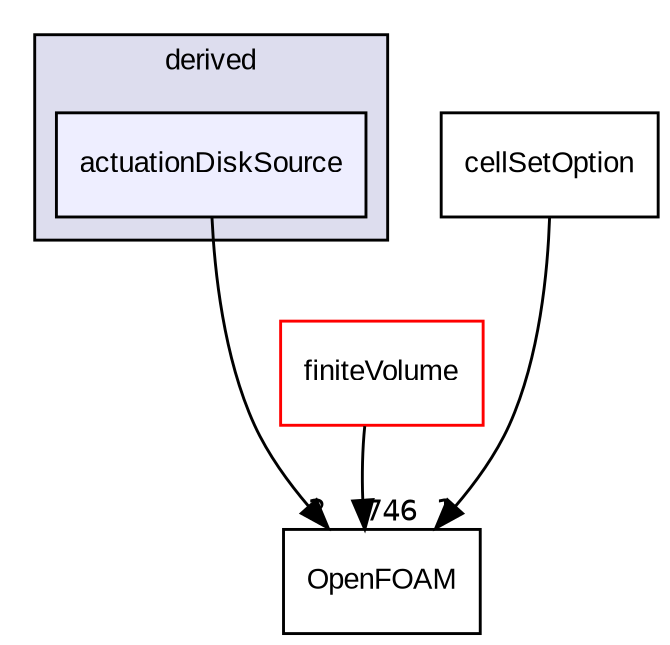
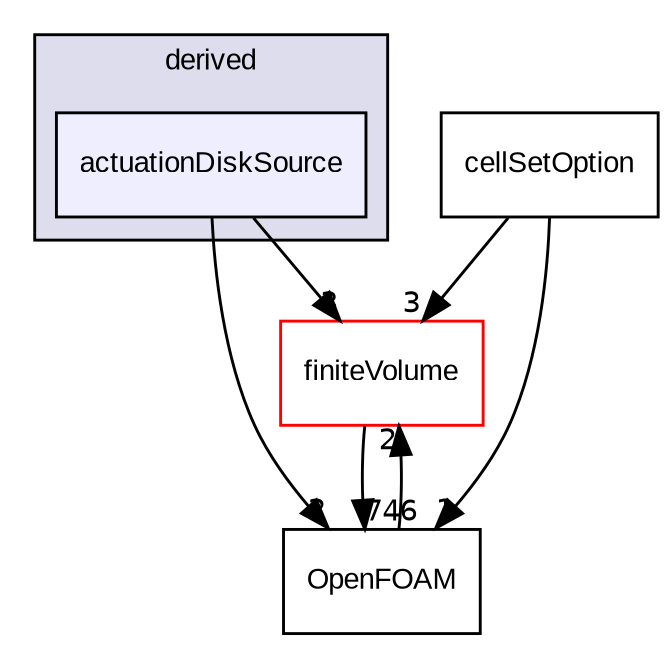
edge "actuationDiskSource" -> "finiteVolume": added
edge "cellSetOption" -> "finiteVolume": added
edge "OpenFOAM" -> "finiteVolume": added
